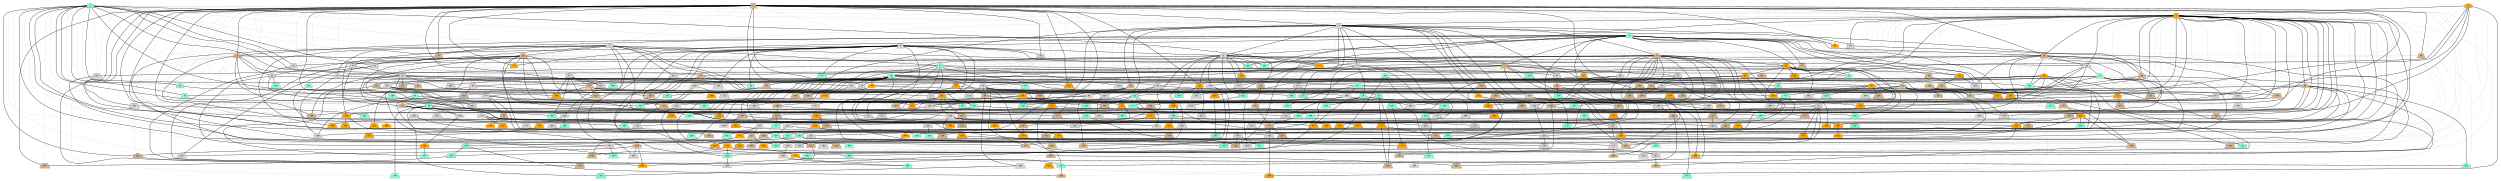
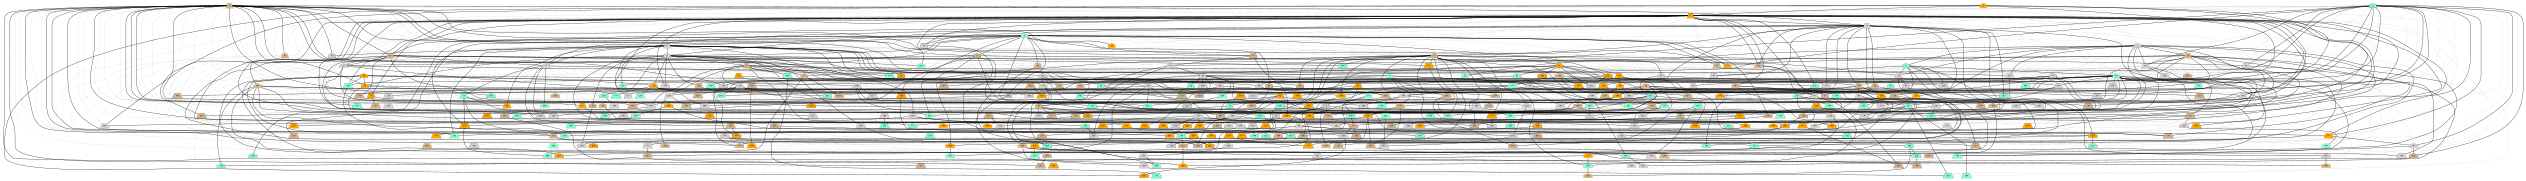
node "372": added
node "166": shape trapezium -> house
